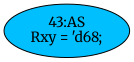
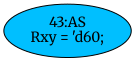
node "43:AS Rxy = 'd68;": label "43:AS Rxy = 'd68;" -> "43:AS Rxy = 'd60;"
